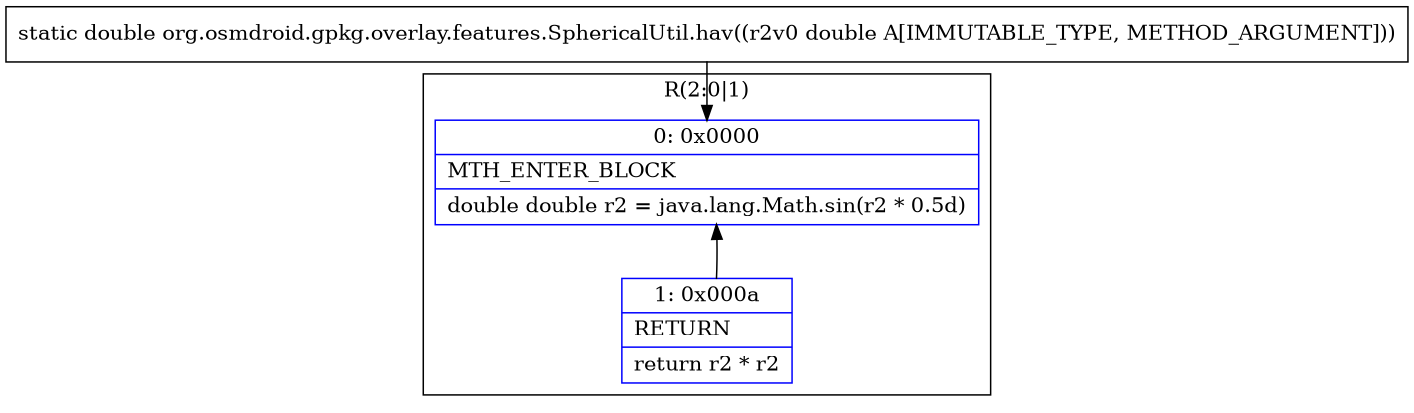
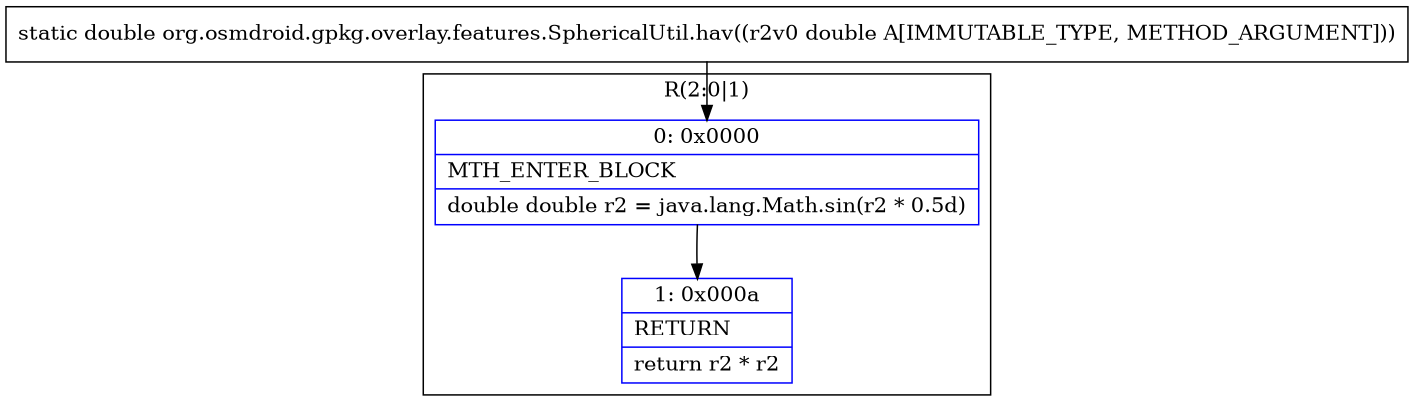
edge "1: 0x000a" -> "0: 0x0000": reversed
